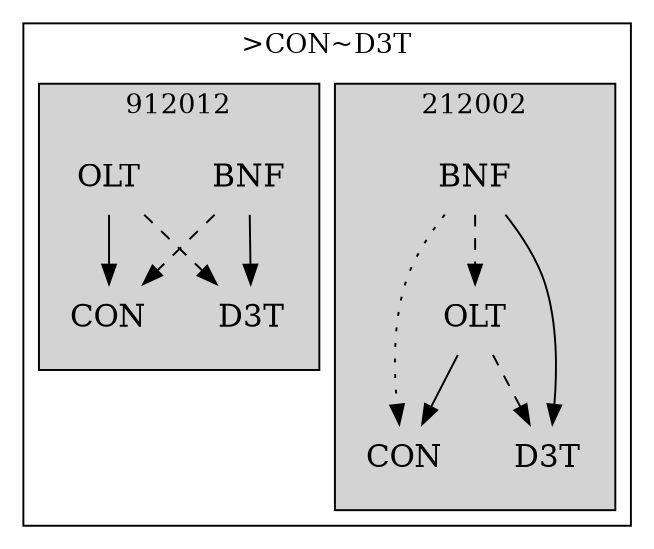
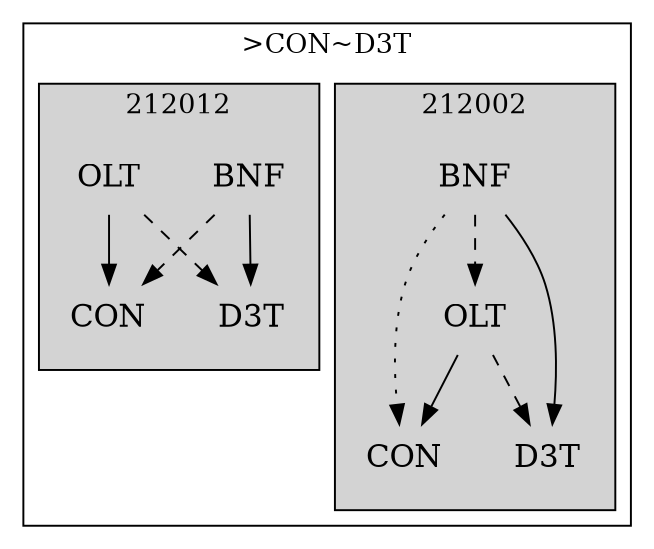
cluster "912012": label "912012" -> "212012"
